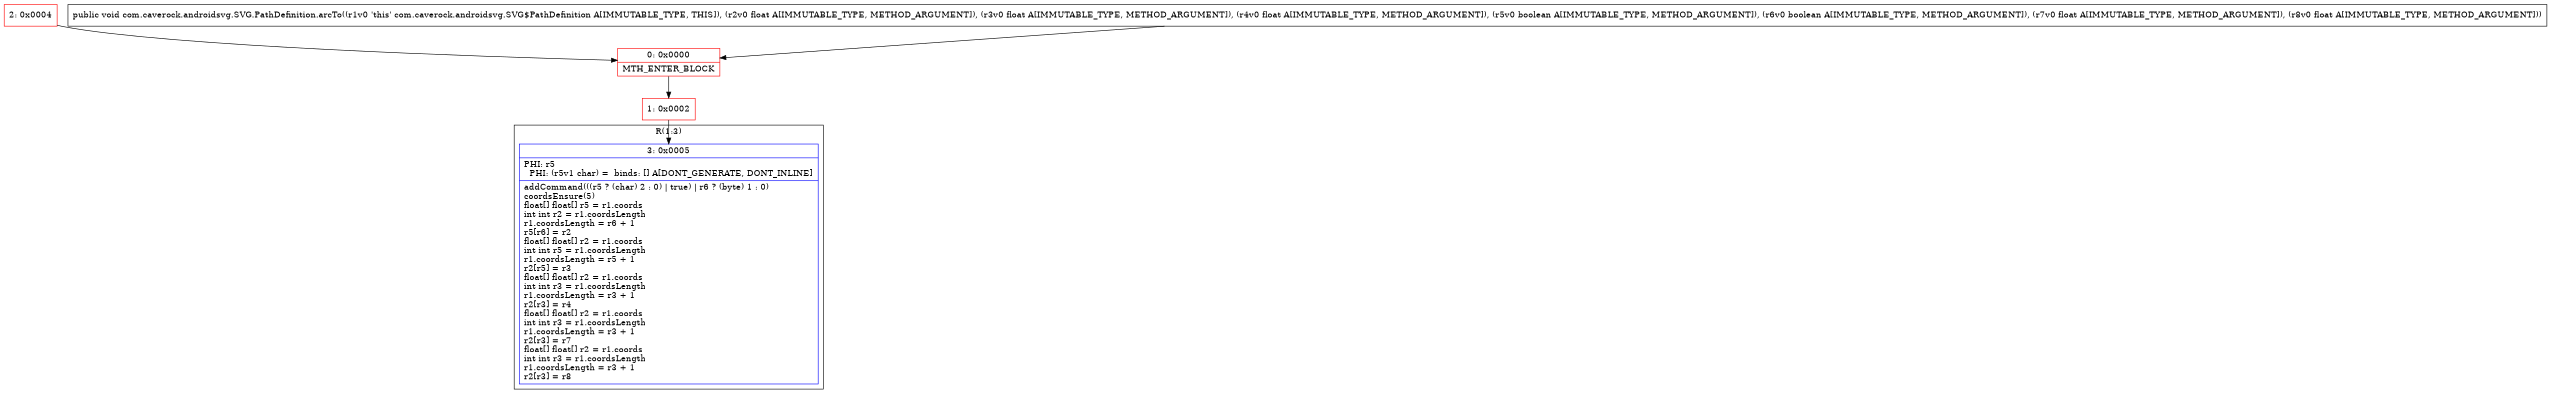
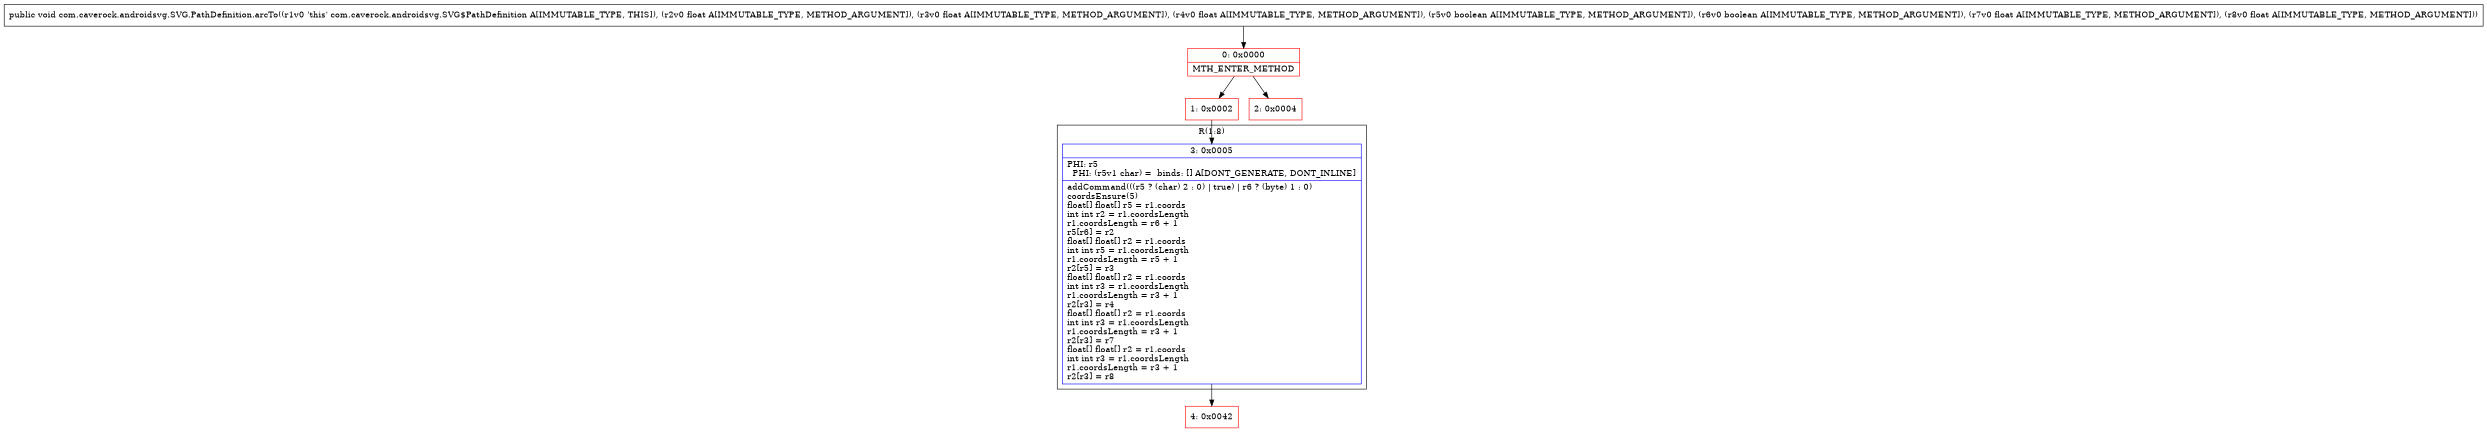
edge "2: 0x0004" -> "0: 0x0000": reversed
node "0: 0x0000": text "MTH_ENTER_BLOCK" -> "MTH_ENTER_METHOD"
cluster "R(1:3)": label "R(1:3)" -> "R(1:8)"
node "4: 0x0042": added
